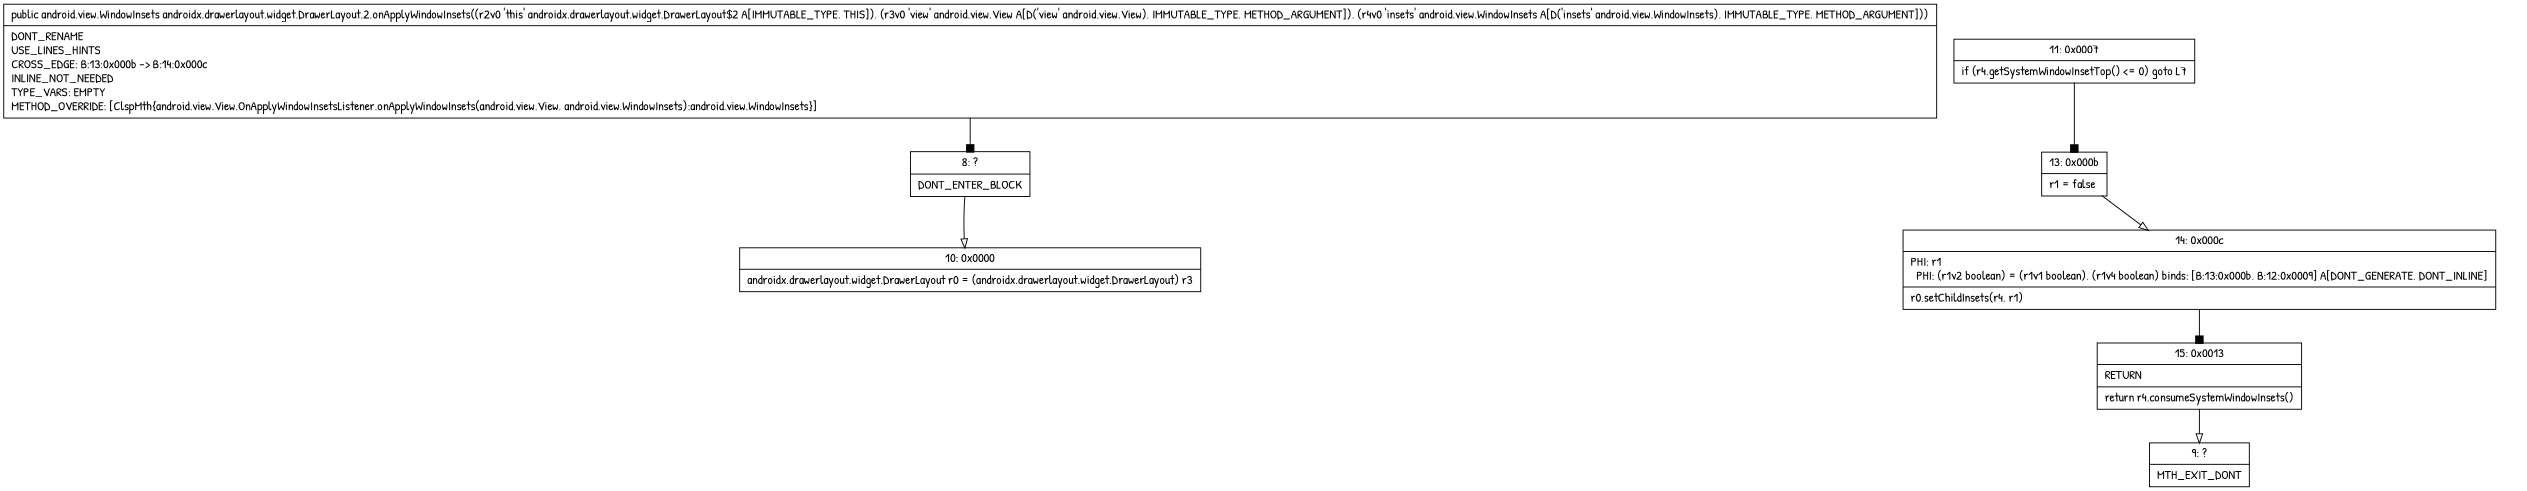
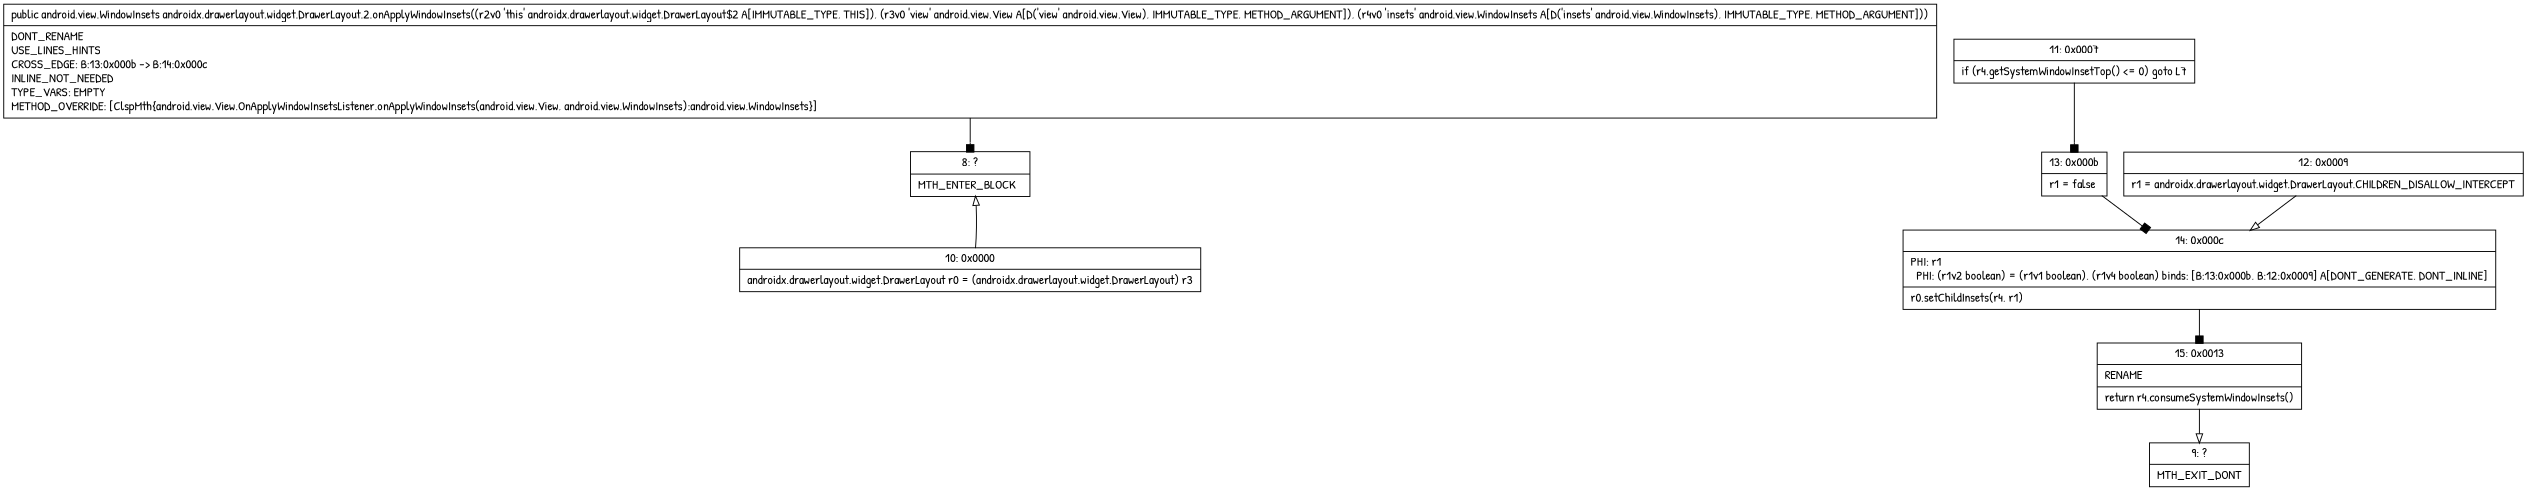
node "12: 0x0009": added
node "8: ?": text "DONT_ENTER_BLOCK" -> "MTH_ENTER_BLOCK"
edge "13: 0x000b" -> "14: 0x000c": arrowhead onormal -> box
edge "8: ?" -> "10: 0x0000": reversed
node "15: 0x0013": text "RETURN" -> "RENAME"
